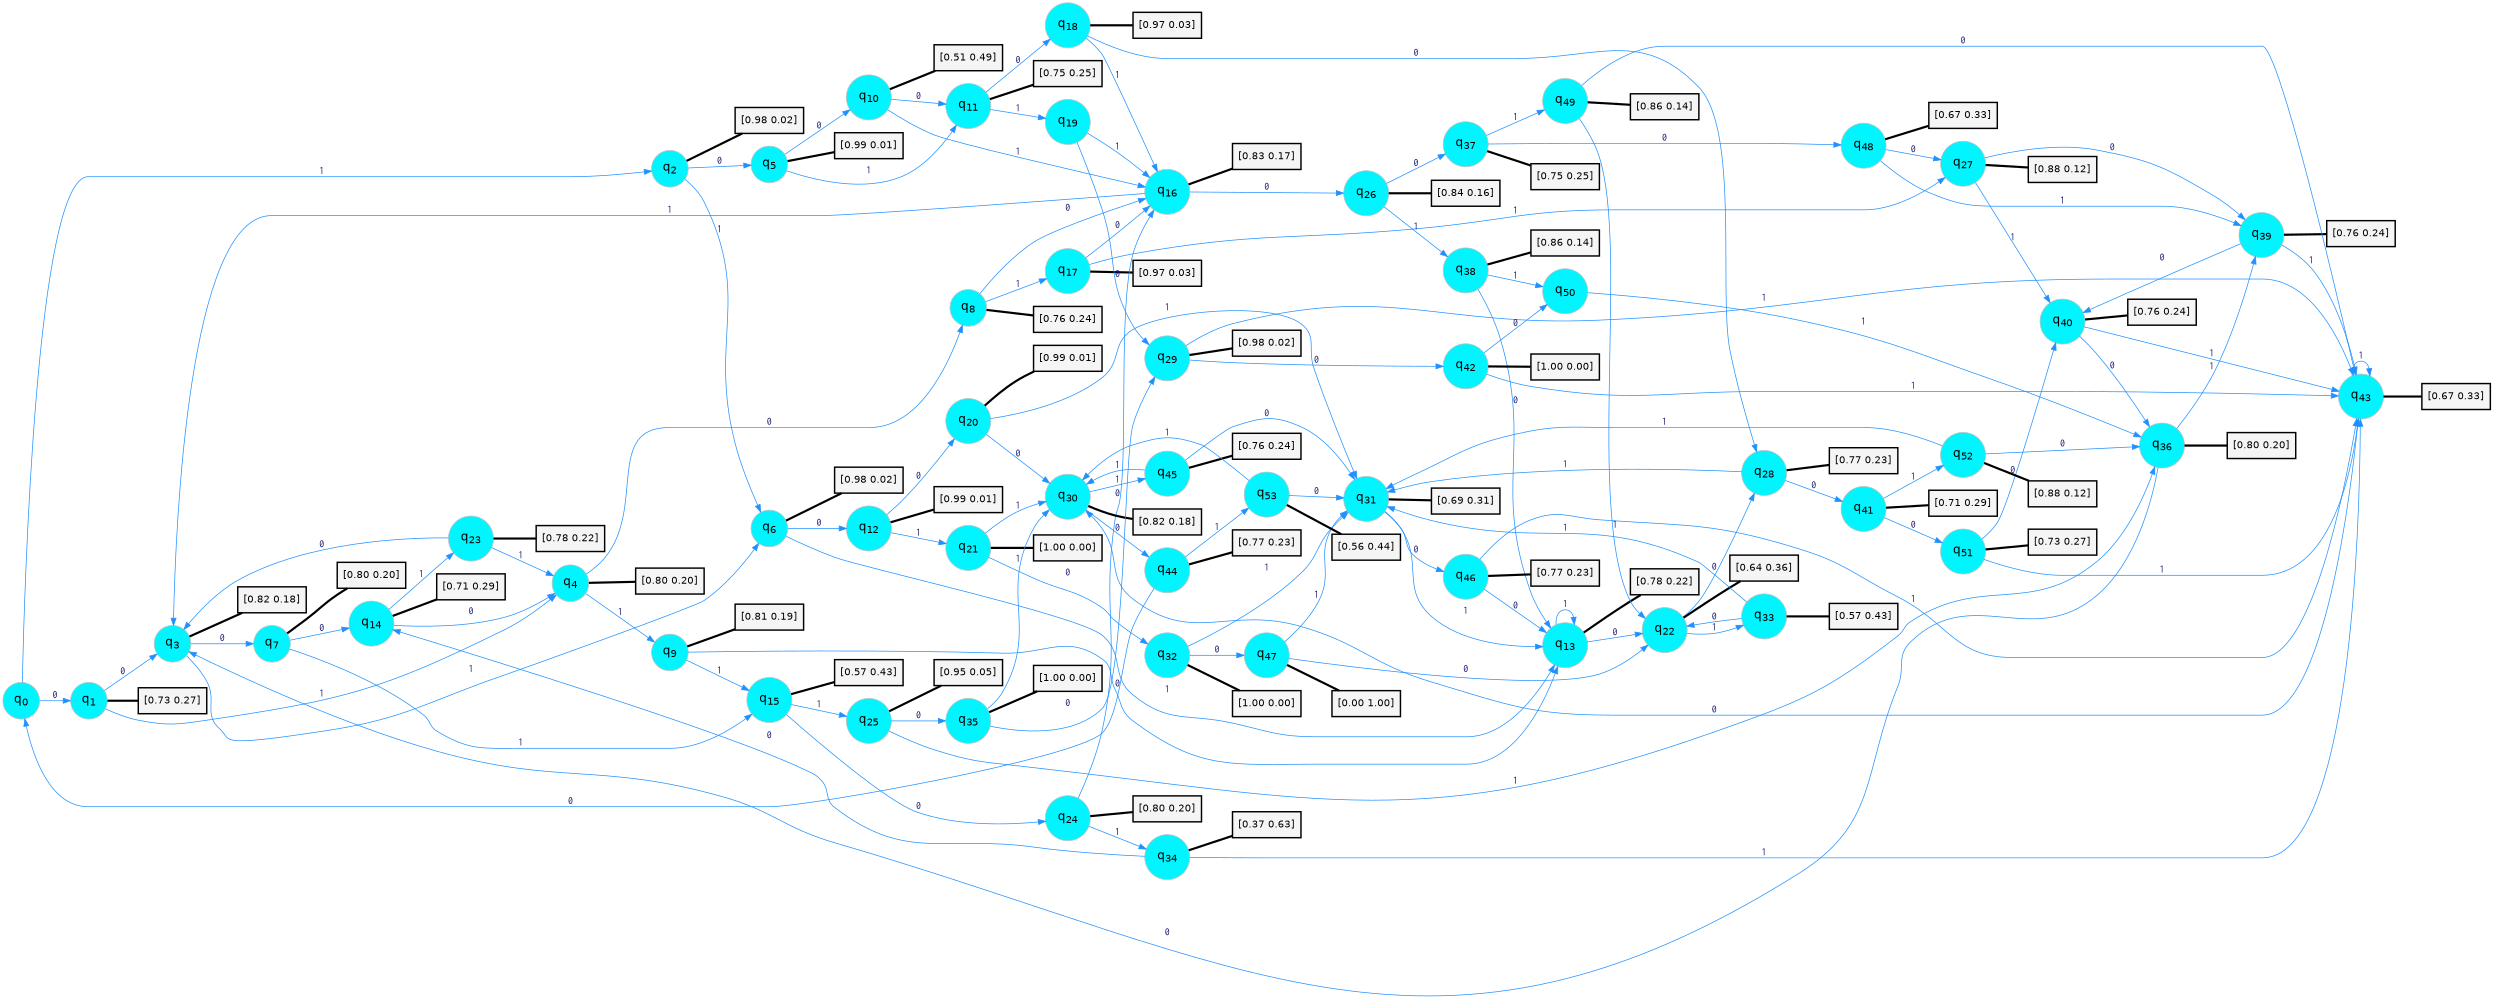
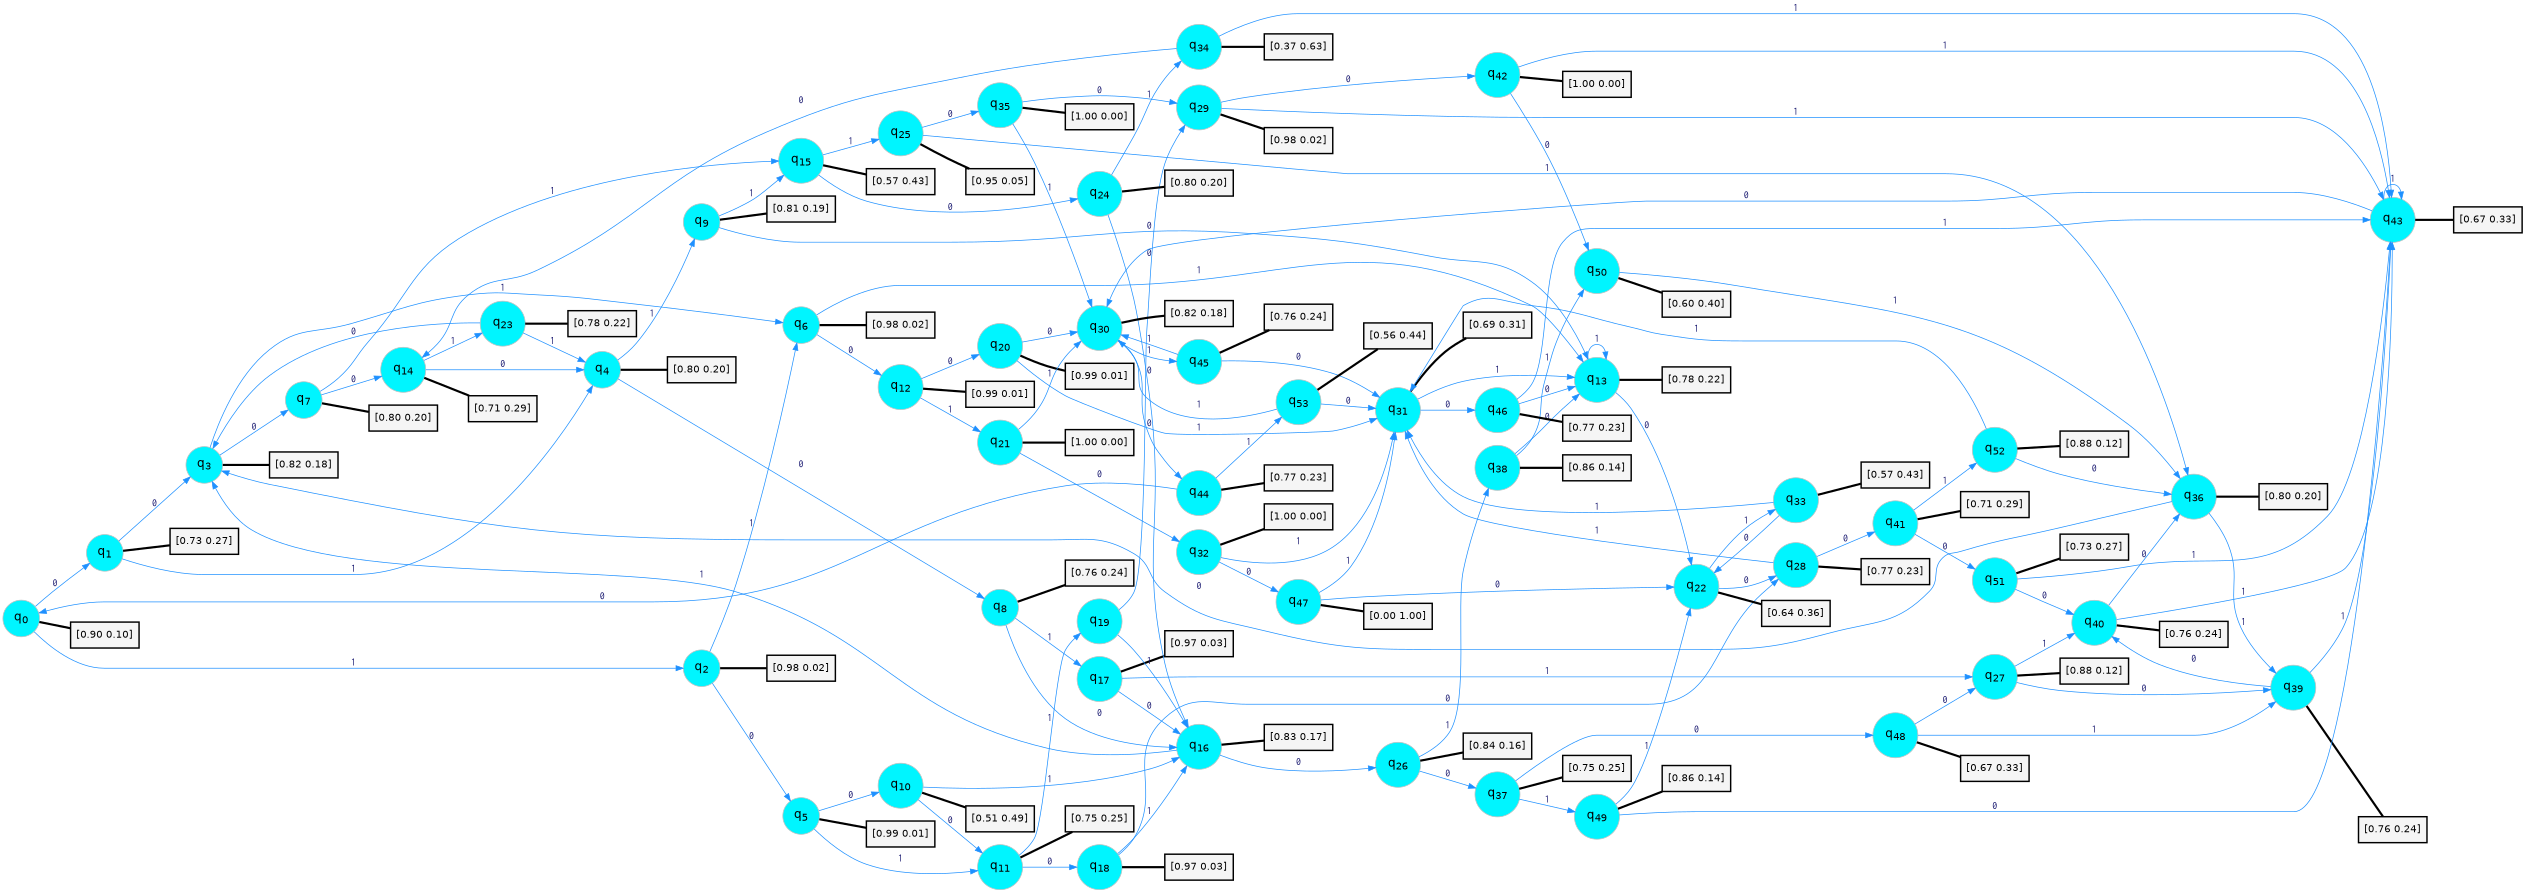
node "[0.60 0.40]": added
node "[0.90 0.10]": added
